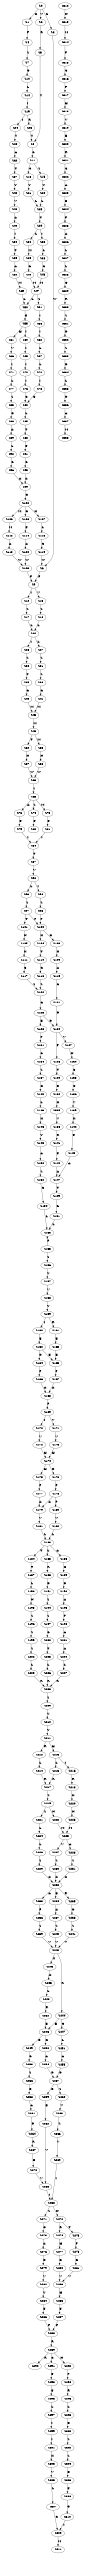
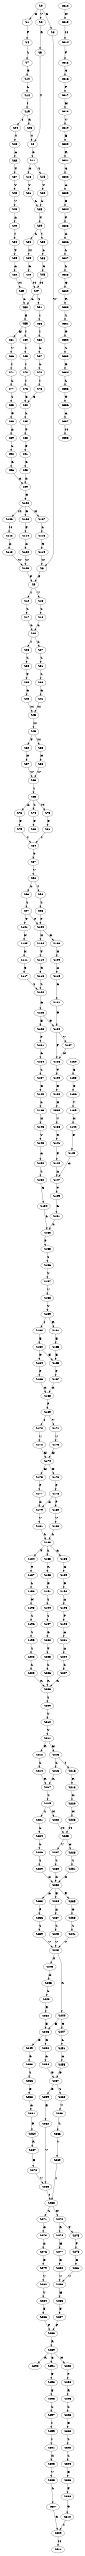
edge "S127" -> "S130": now "S127" -> "S126"
edge "S155" -> "S153": reversed
